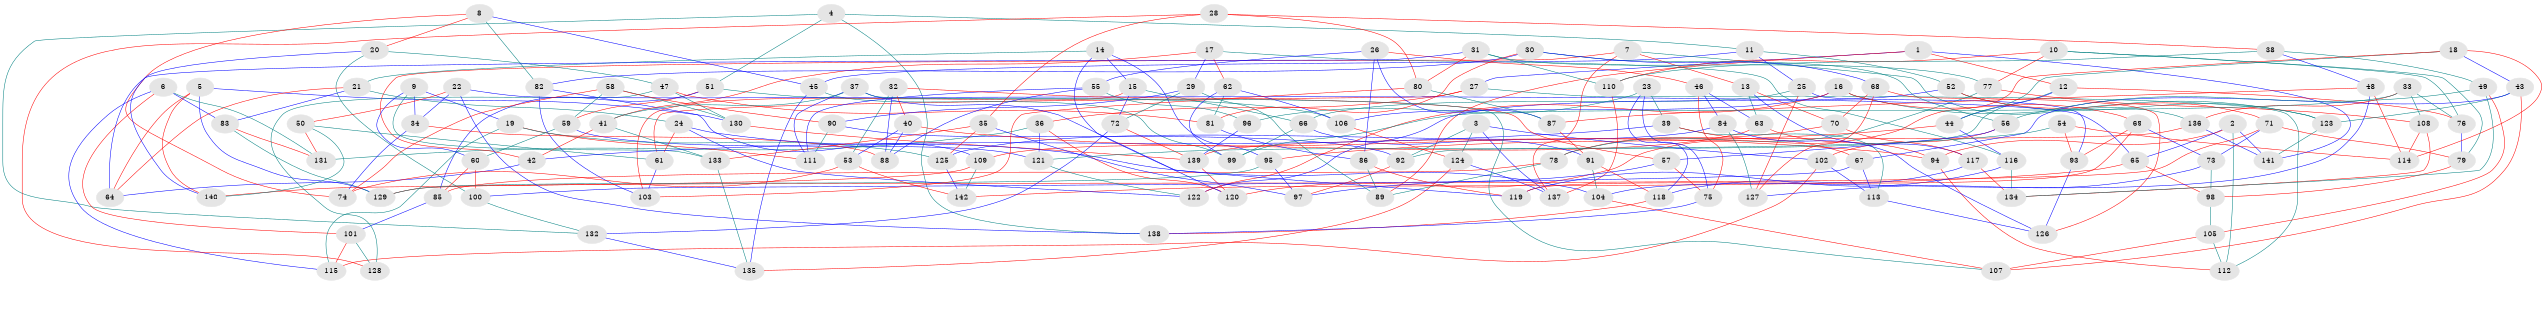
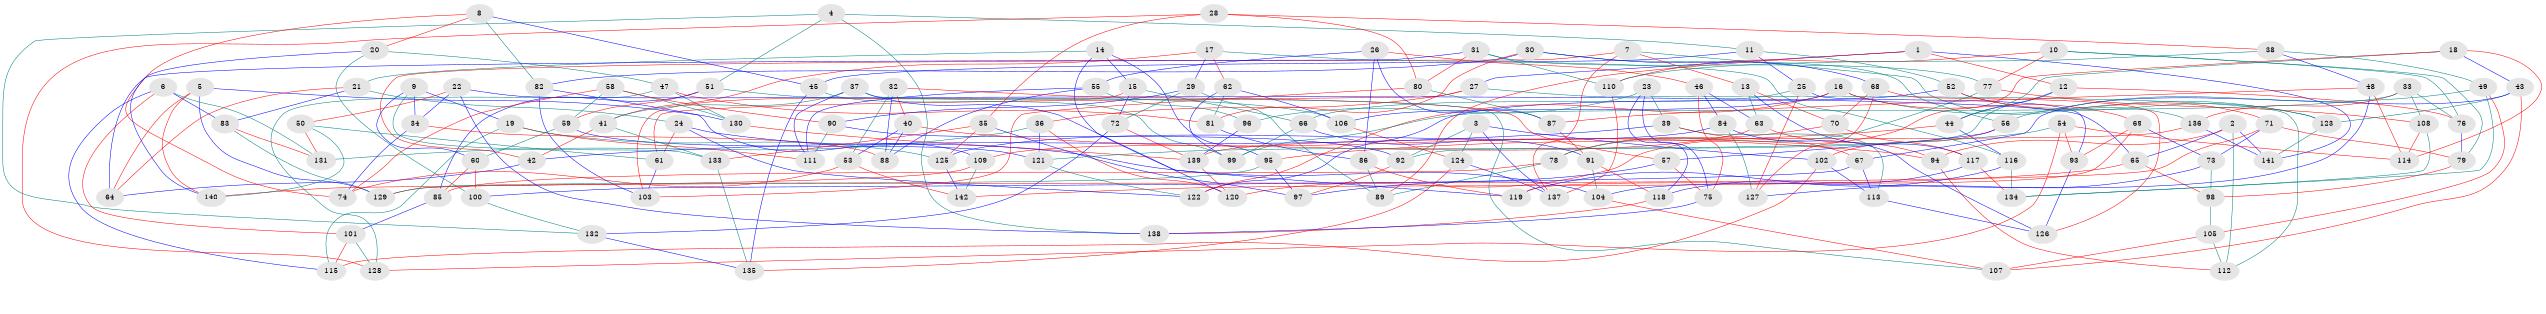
edge "108" -- "134": color red -> teal
edge "54" -- "128": added
